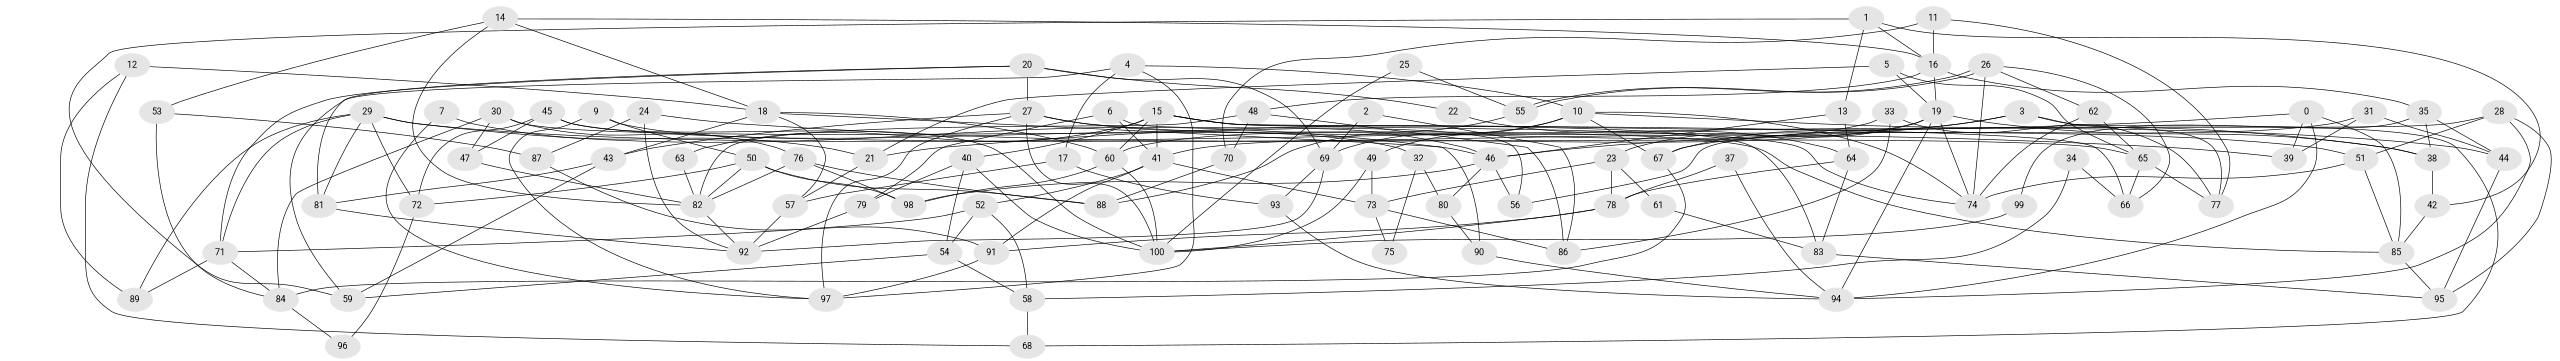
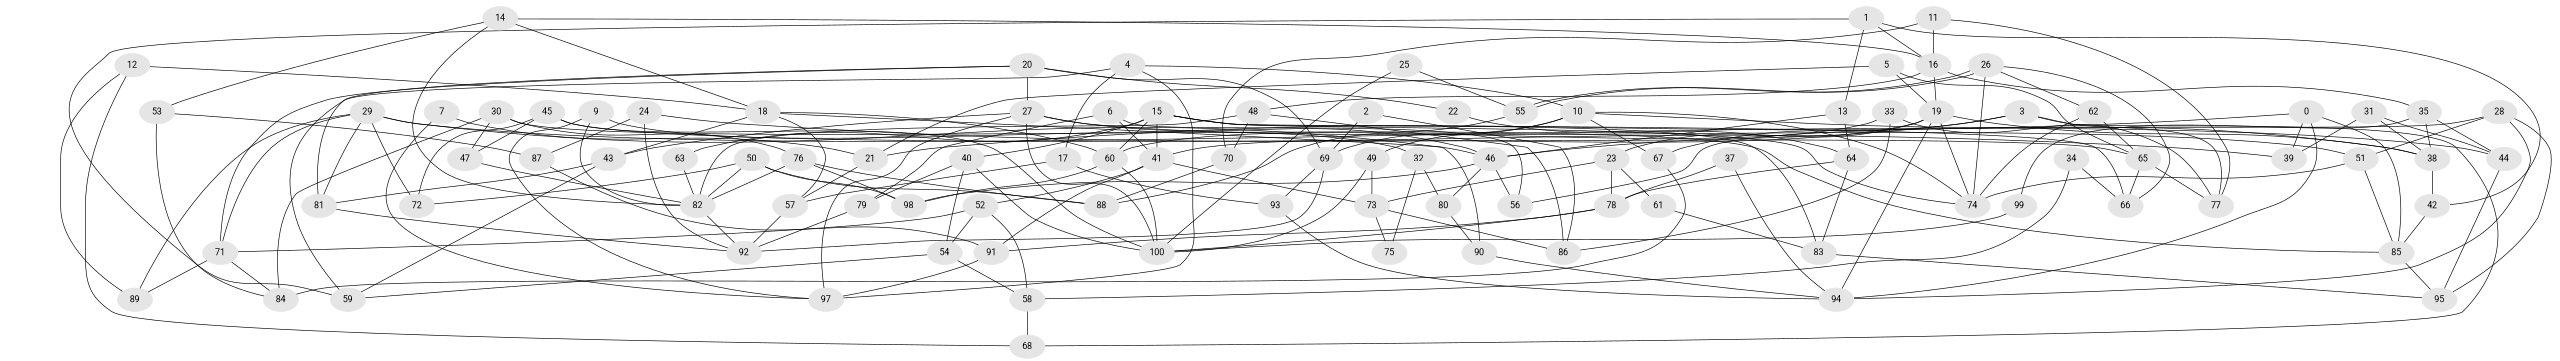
edge "31" -- "67": now "31" -- "38"
edge "9" -- "50": now "9" -- "82"
node "96": removed
